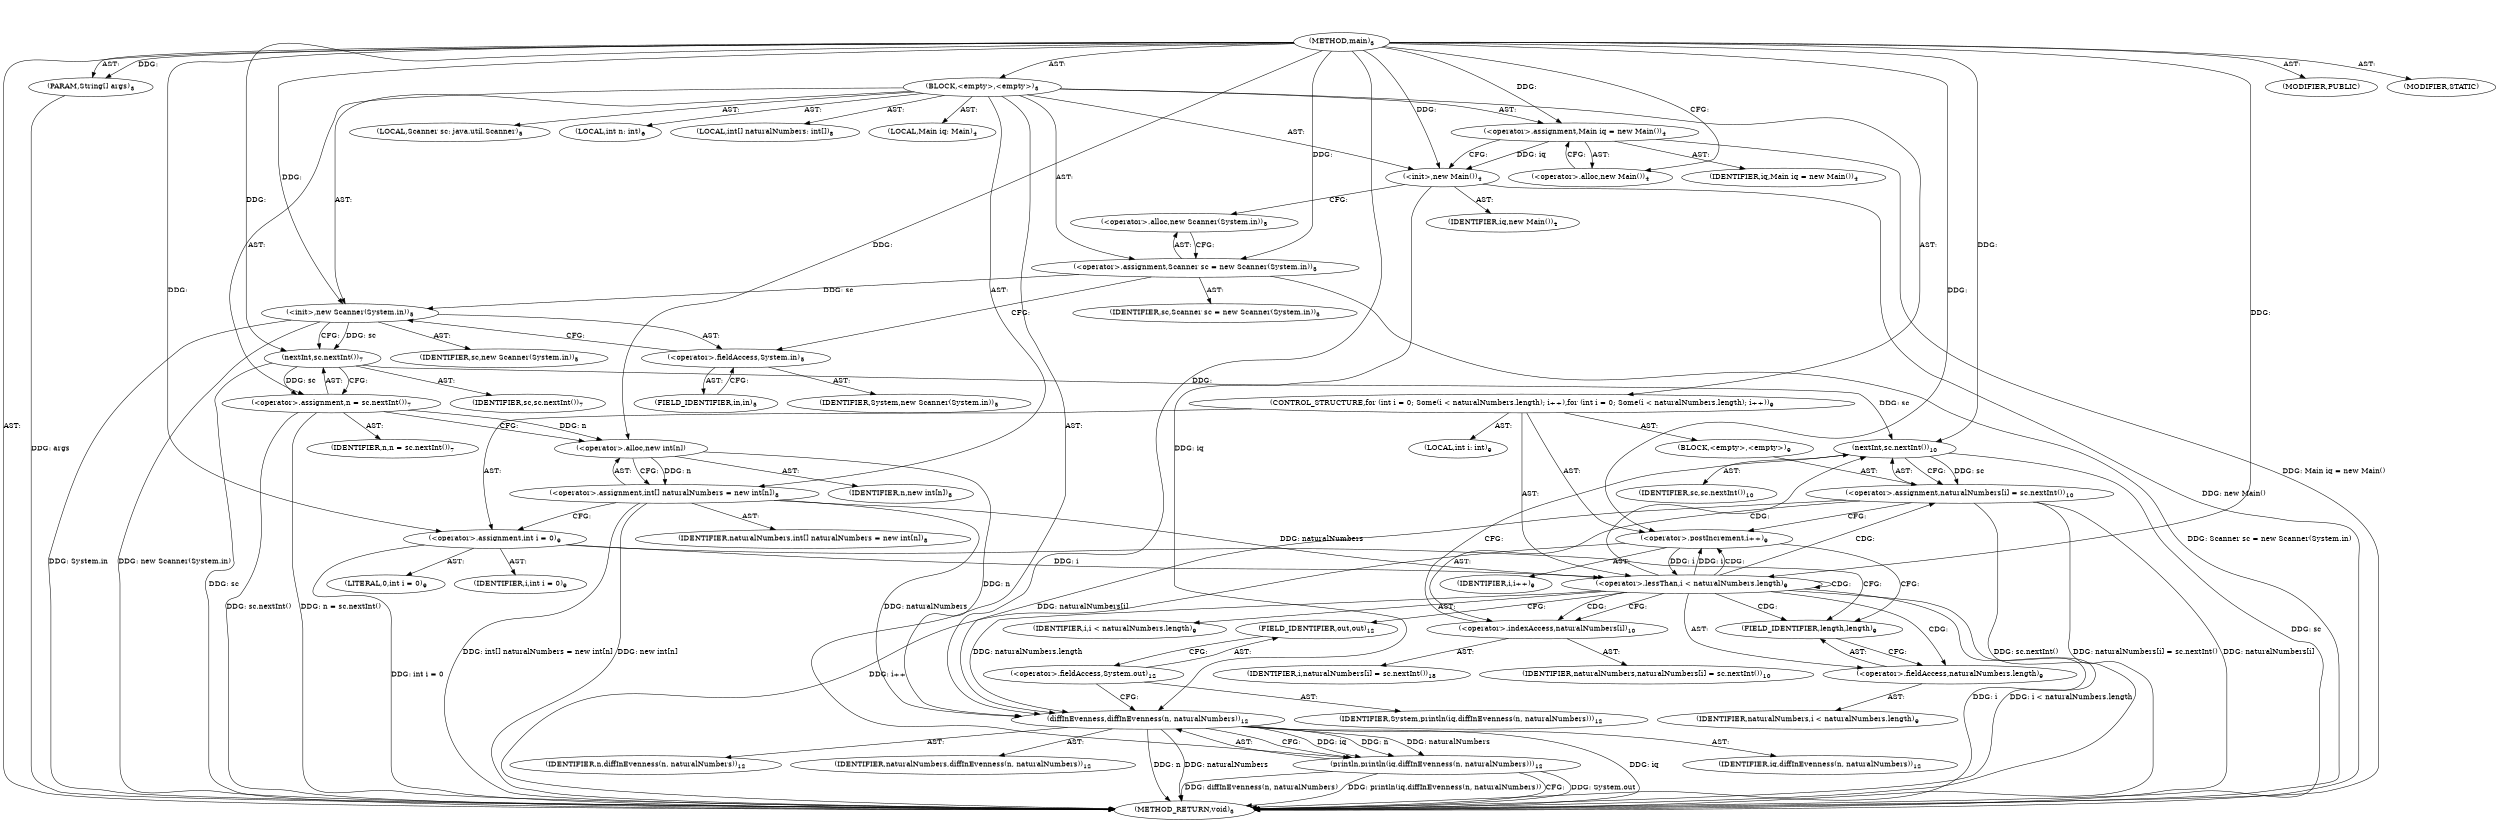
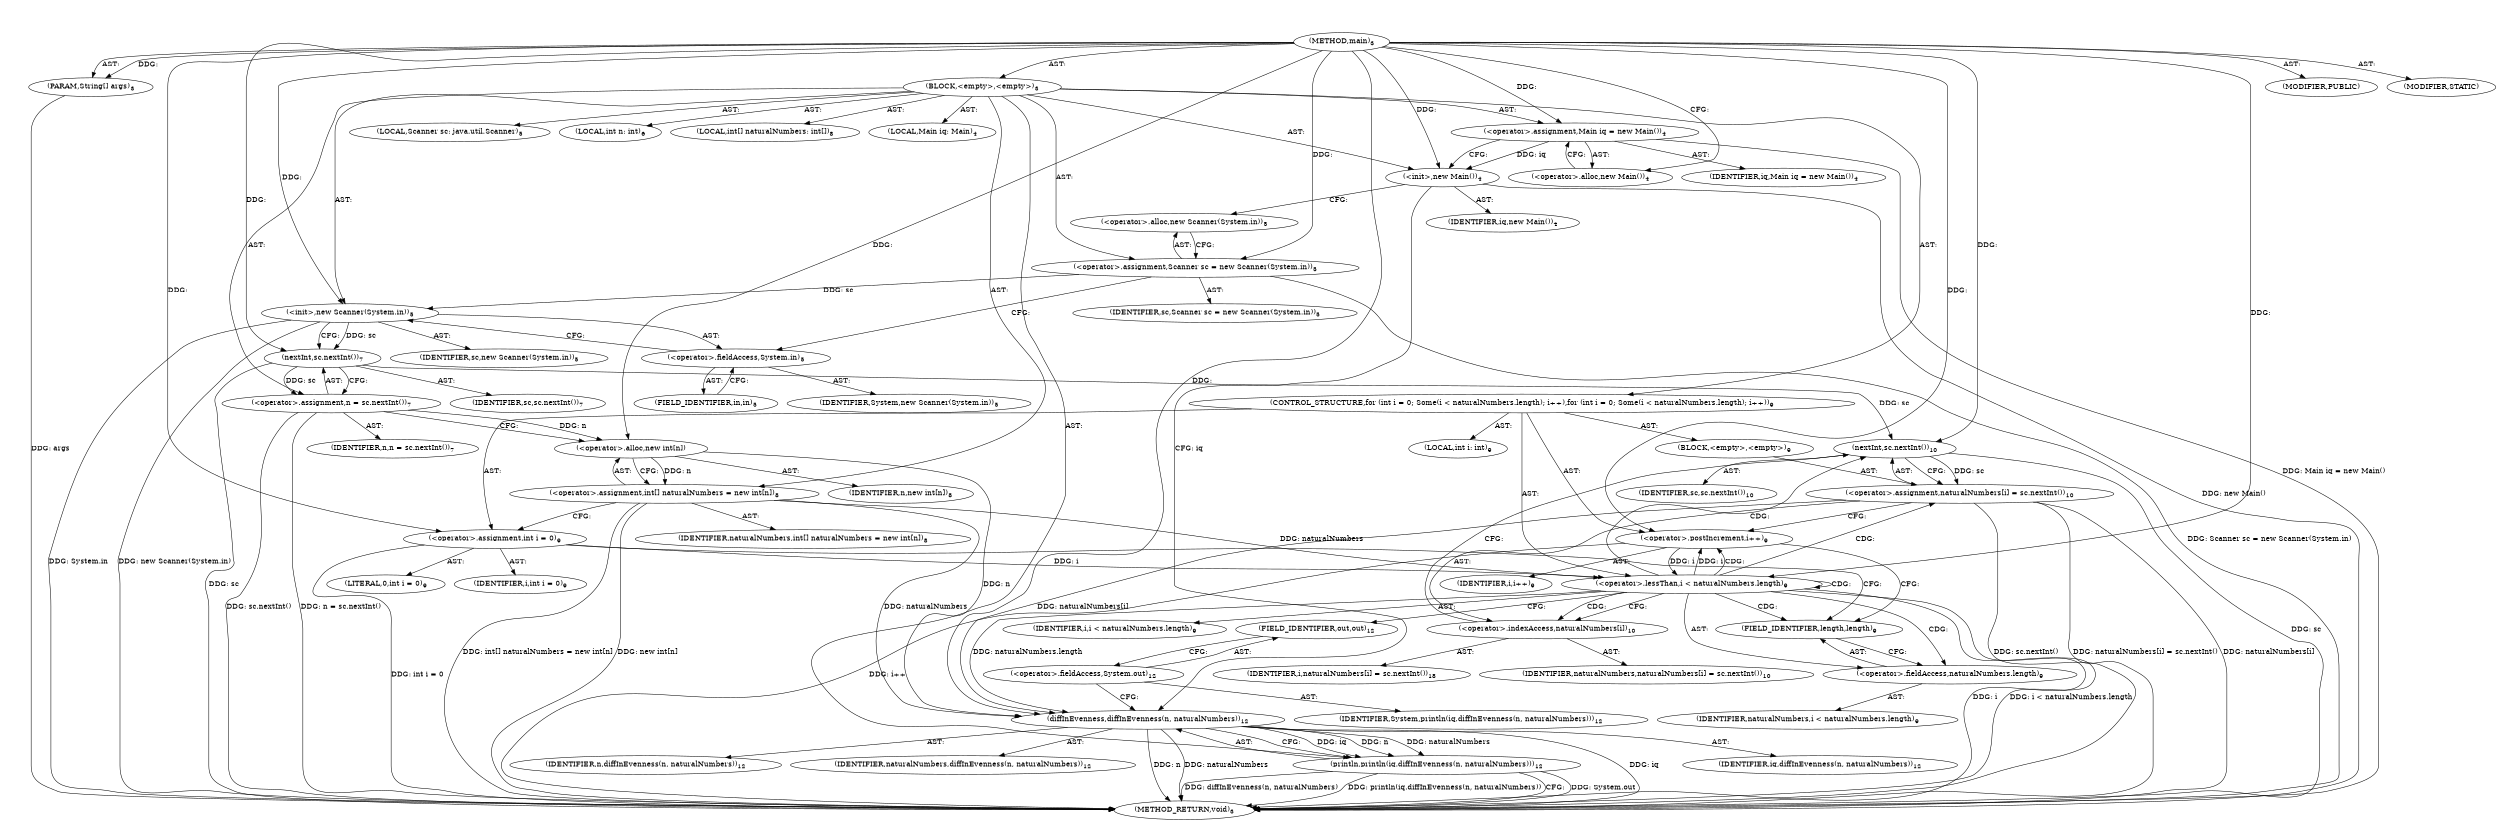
edge "(METHOD,main)" -> "(METHOD_RETURN,void)": removed, label "AST:"
edge "(<init>,new Main())" -> "(diffInEvenness,diffInEvenness(n, naturalNumbers))": label "DDG: iq" -> "CFG: iq"
